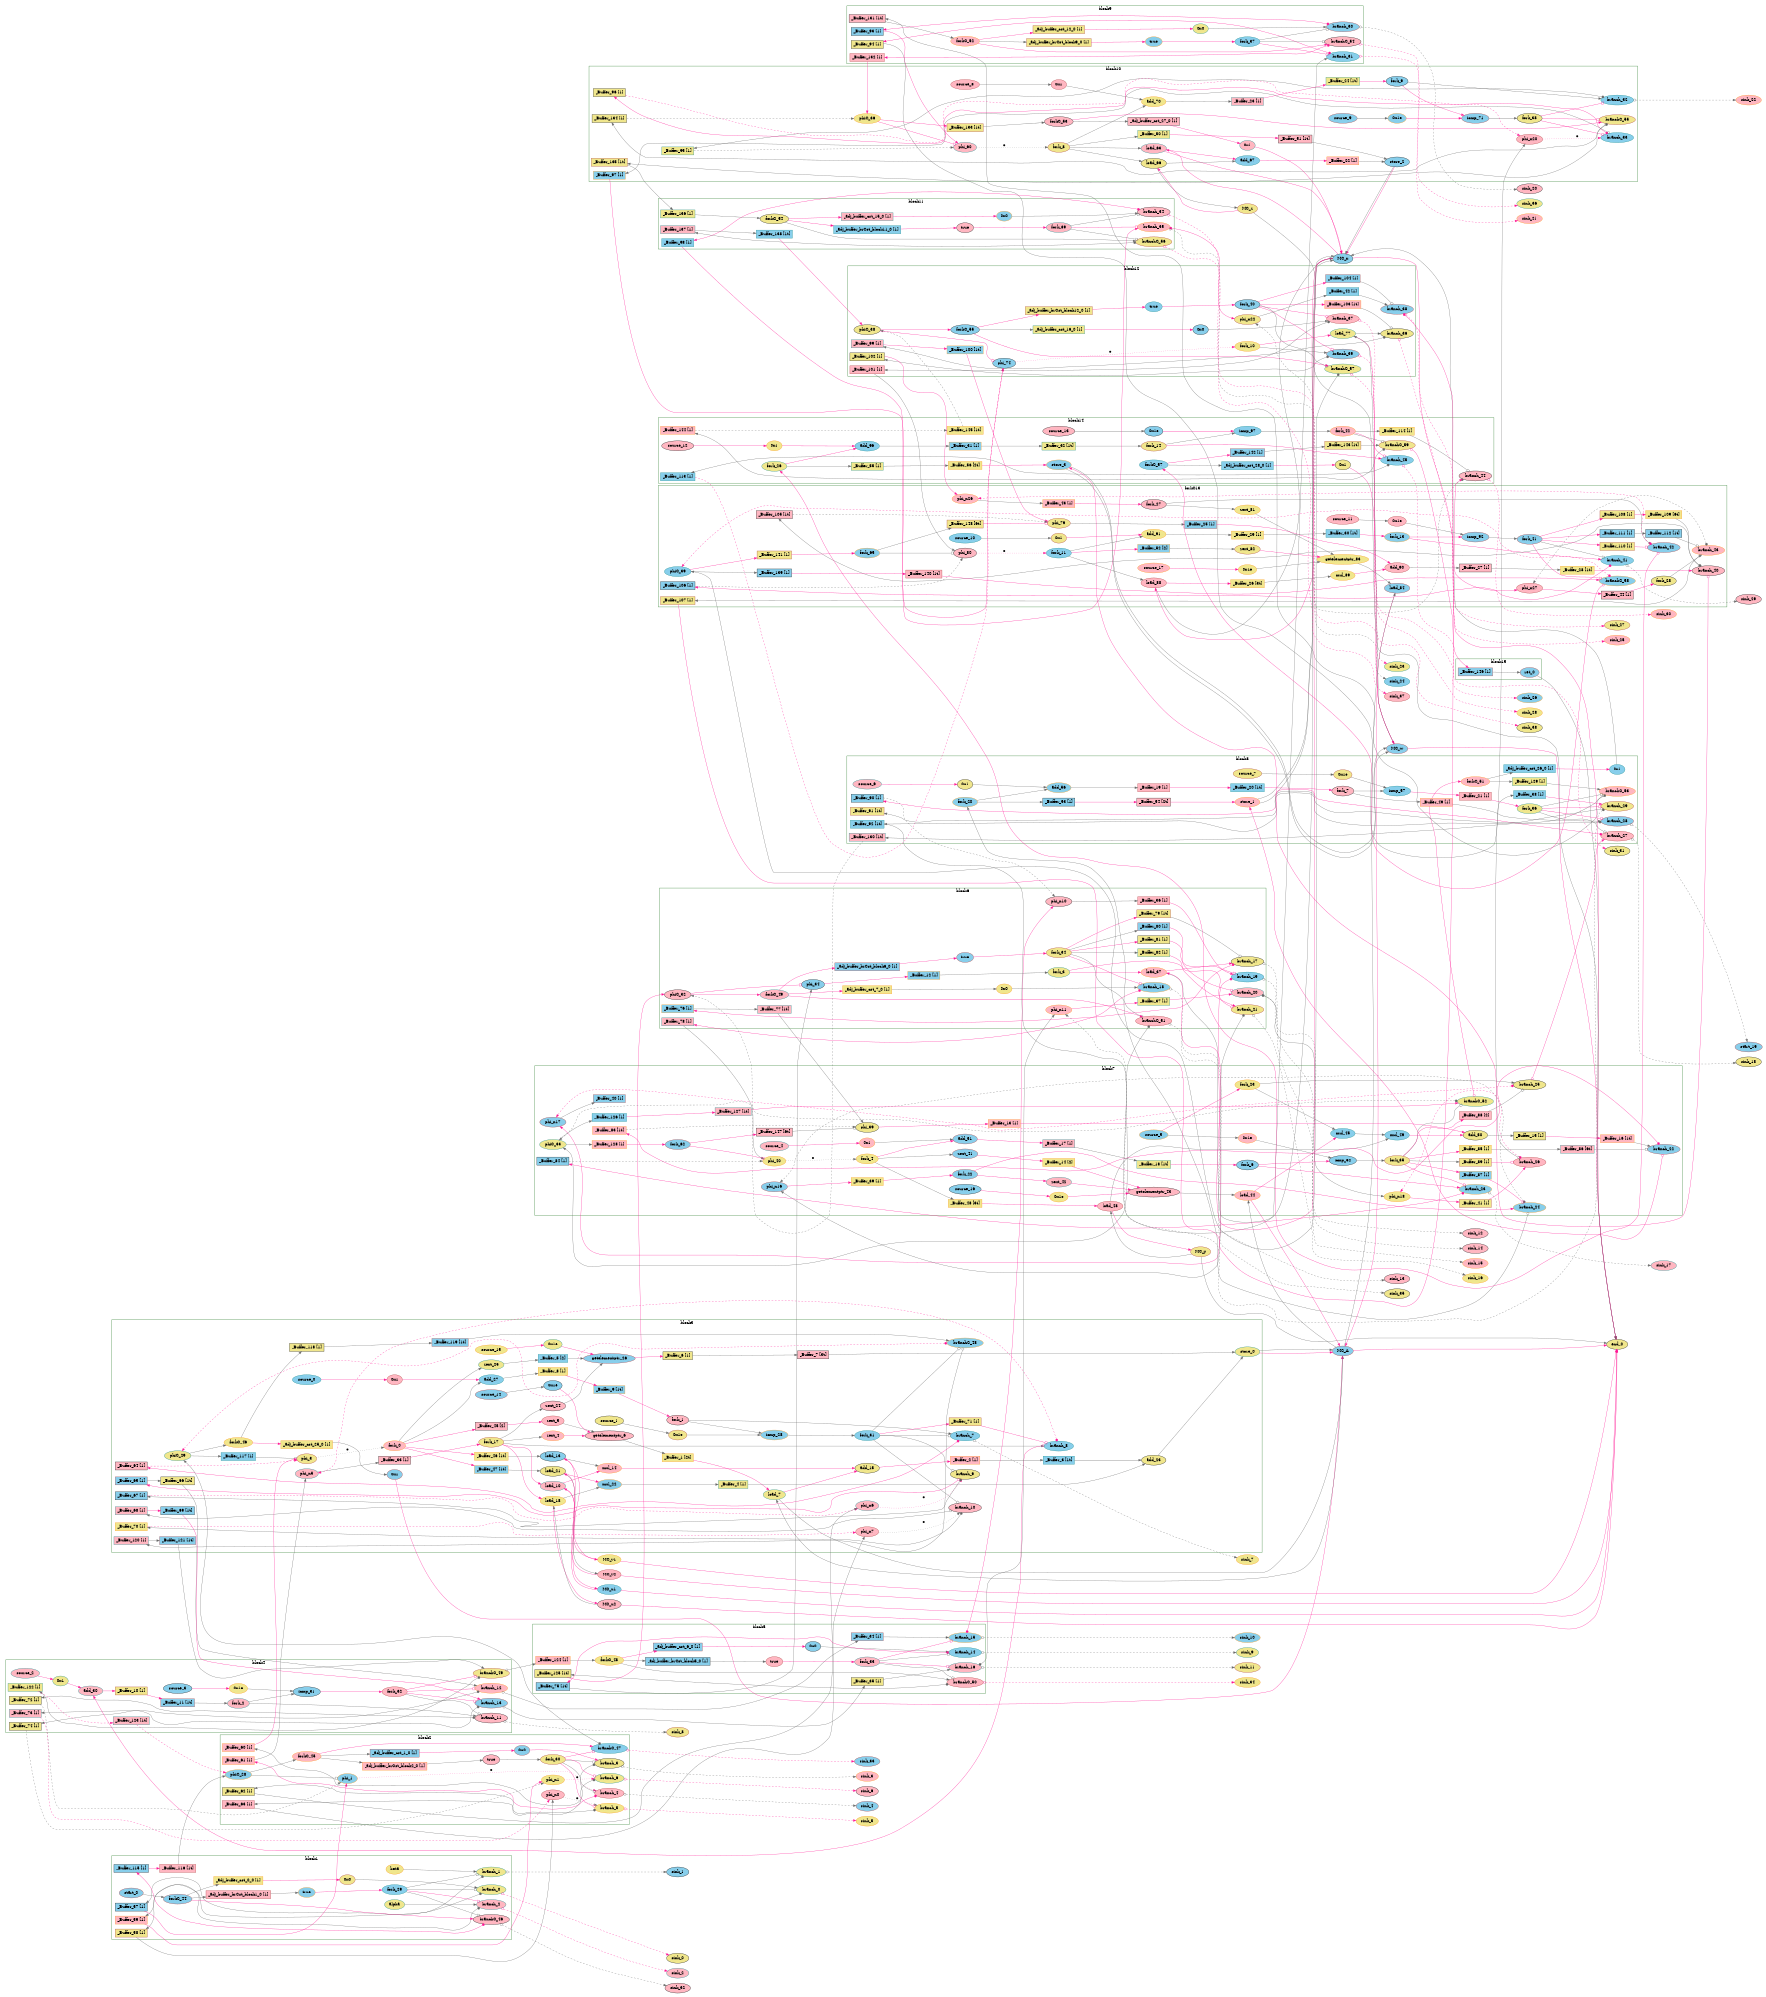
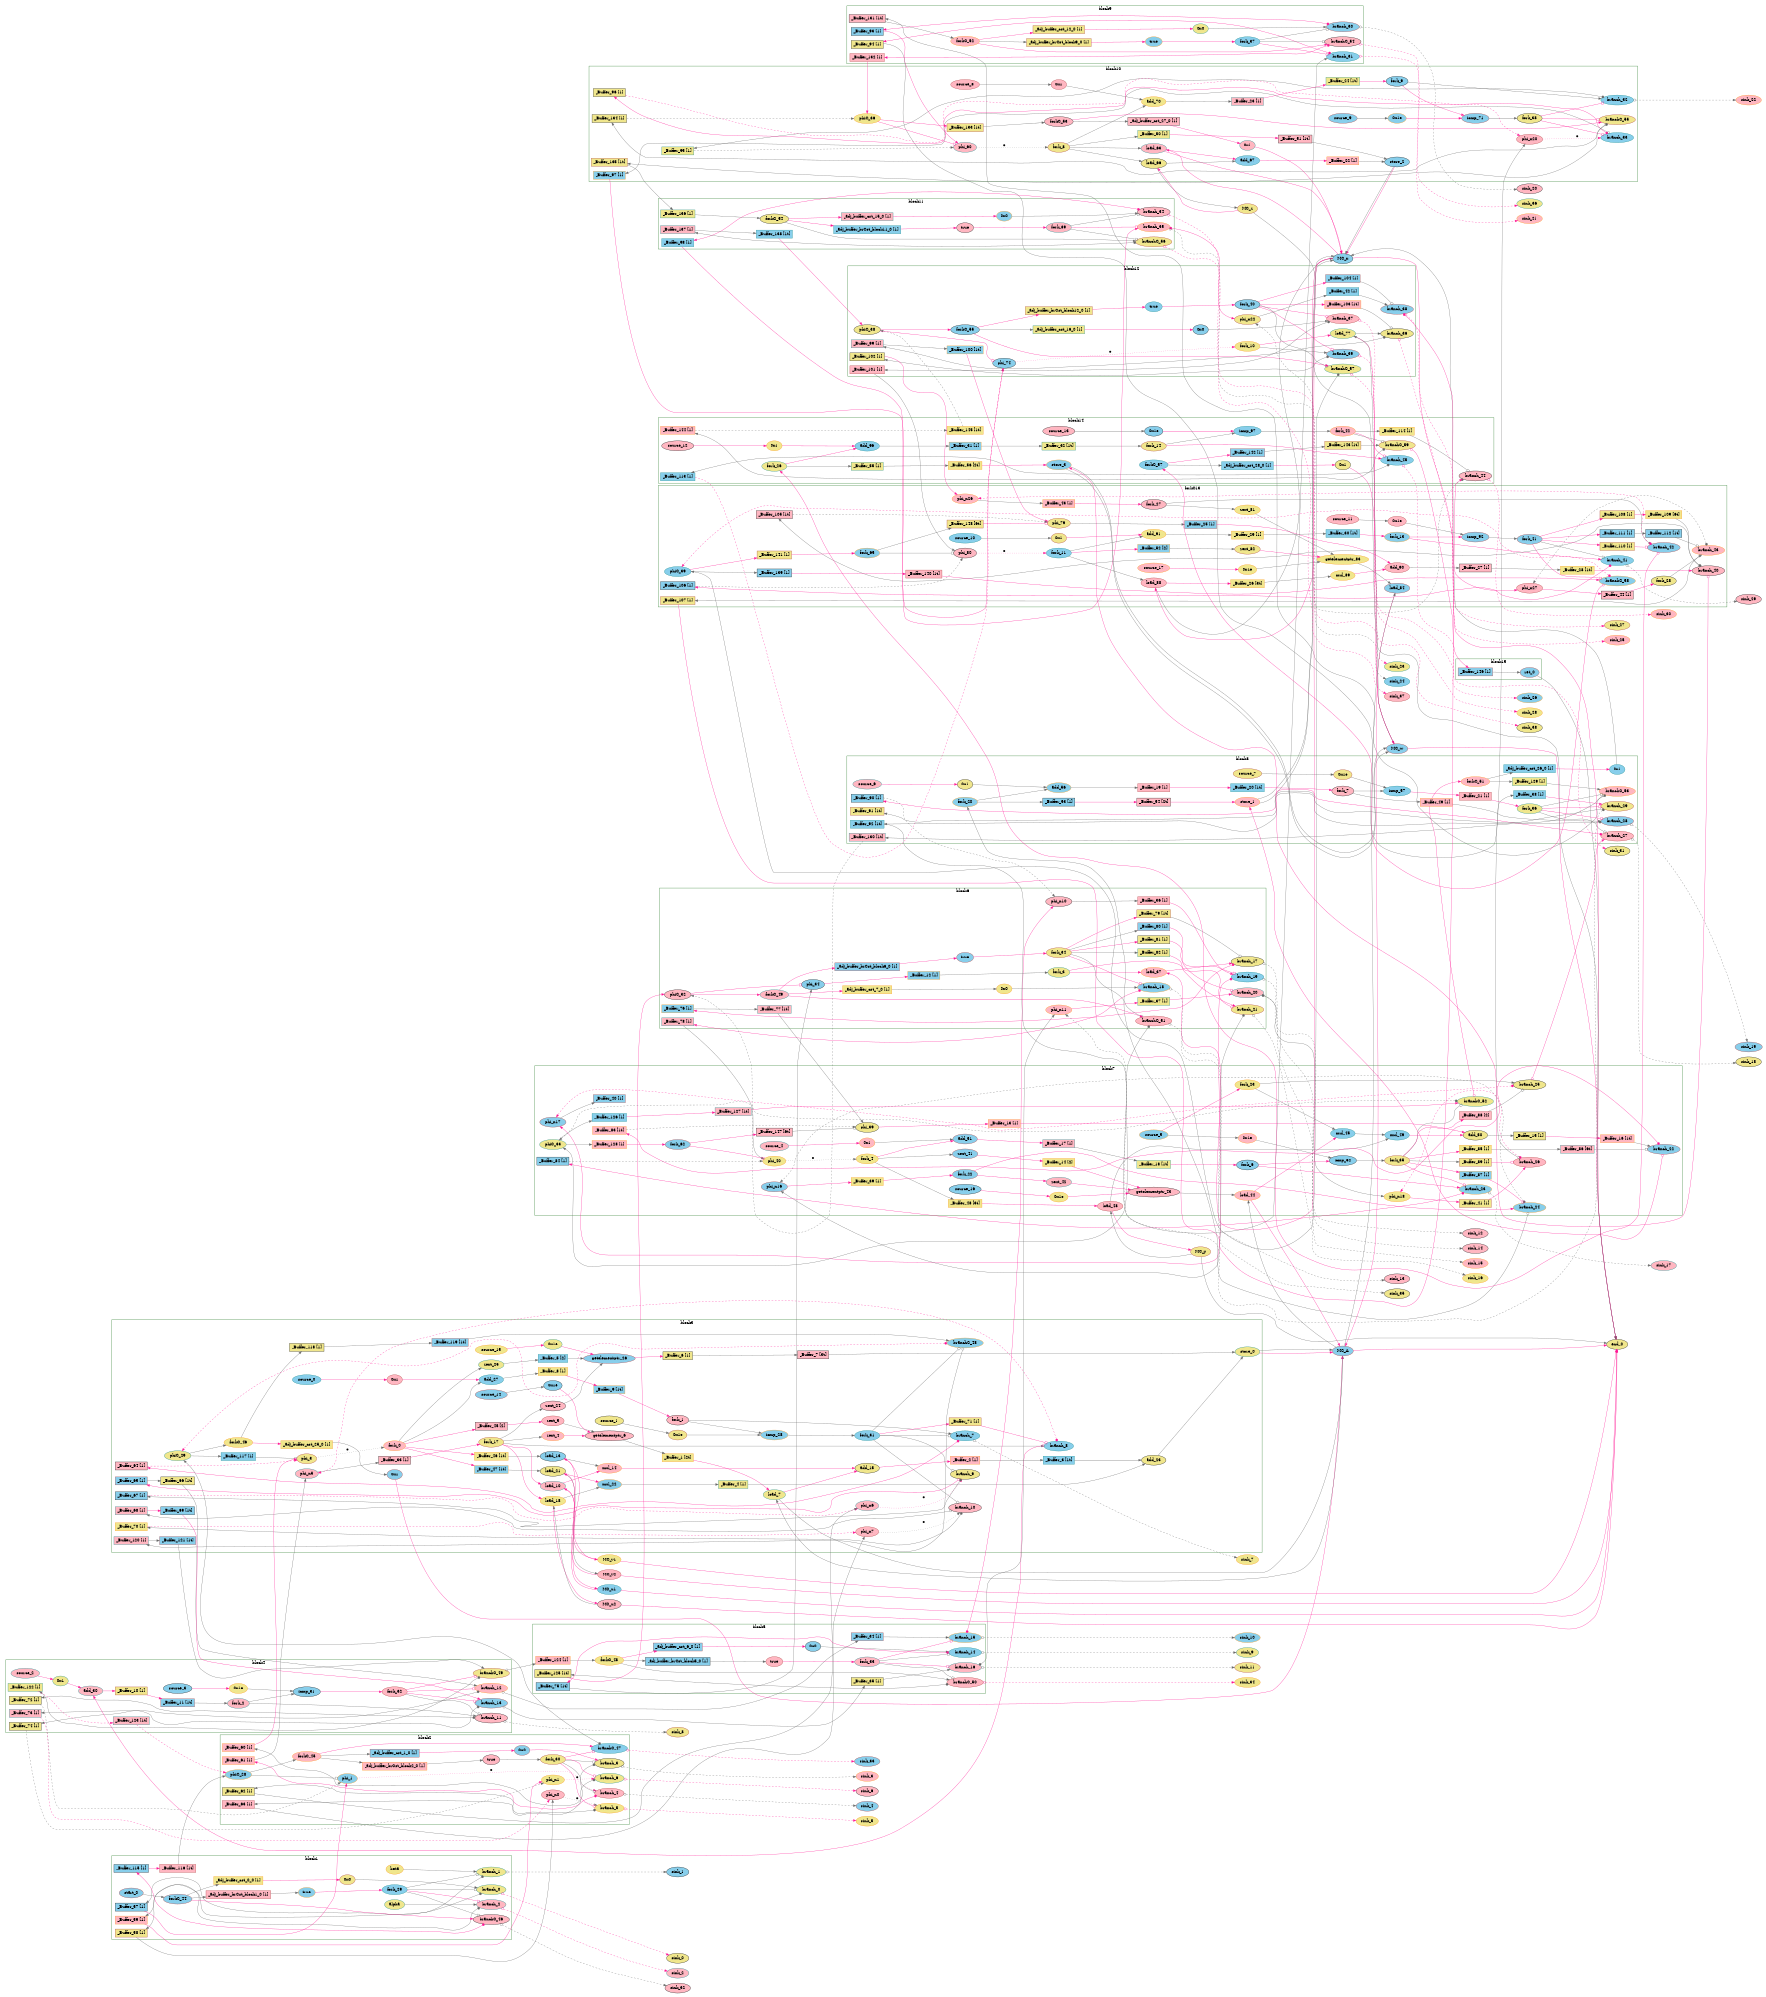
edge "_Buffer_99 [1]" -> "_Buffer_100 [1t]": color deeppink -> gray40
edge "load_37" -> "MC_x": removed
node "start_19": label "start_19" -> "sink_19"
